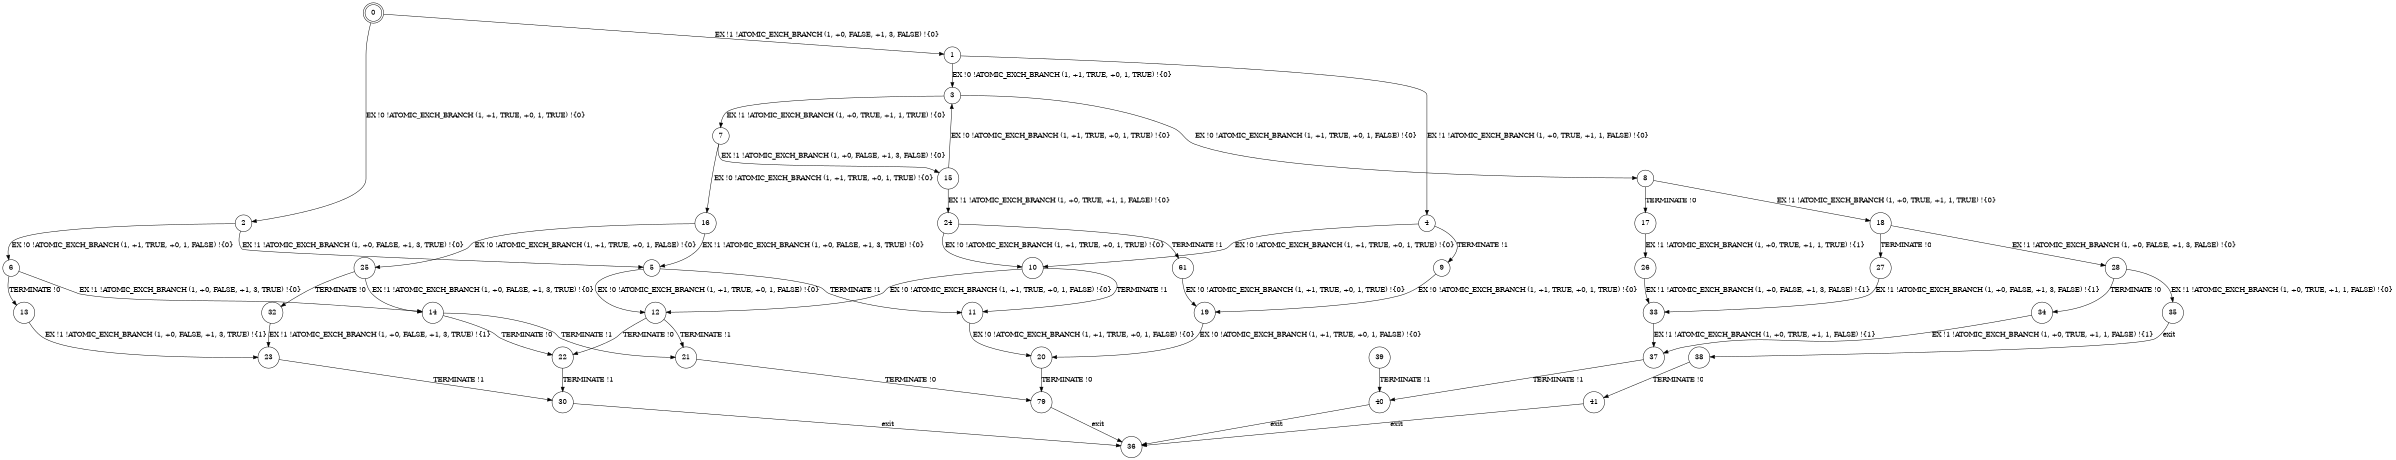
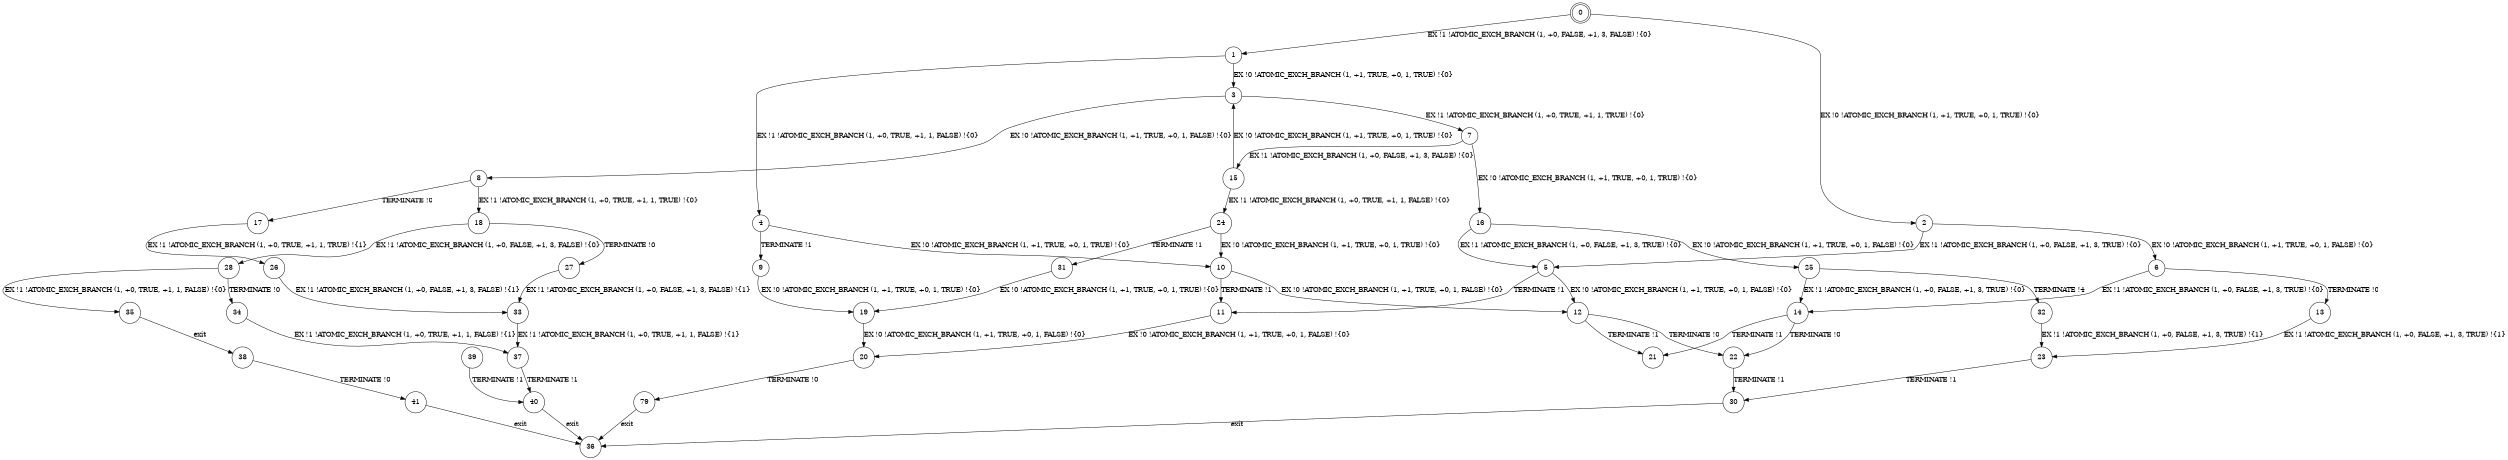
node "61": label "61" -> "31"
edge "25" -> "32": label "TERMINATE !0" -> "TERMINATE !4"
edge "21" -> "79": removed, label "TERMINATE !0"
